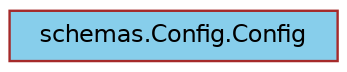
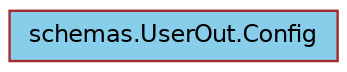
node "schemas.Config.Config": label "schemas.Config.Config" -> "schemas.UserOut.Config"
